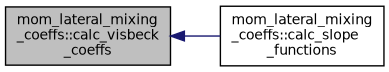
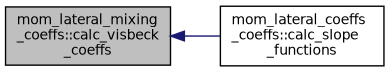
node "mom_lateral_mixing _coeffs::calc_slope _functions": label "mom_lateral_mixing _coeffs::calc_slope _functions" -> "mom_lateral_coeffs _coeffs::calc_slope _functions"
